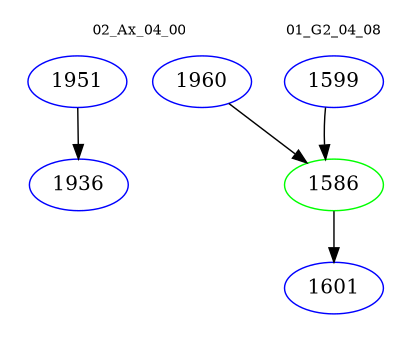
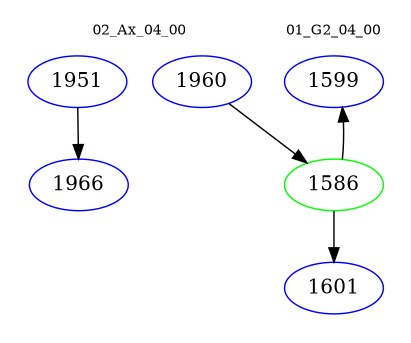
cluster "01_G2_04_08": label "01_G2_04_08" -> "01_G2_04_00"
edge "1599" -> "1586": reversed
node "1936": label "1936" -> "1966"
